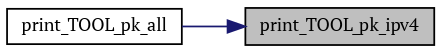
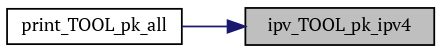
node "print_TOOL_pk_ipv4": label "print_TOOL_pk_ipv4" -> "ipv_TOOL_pk_ipv4"
